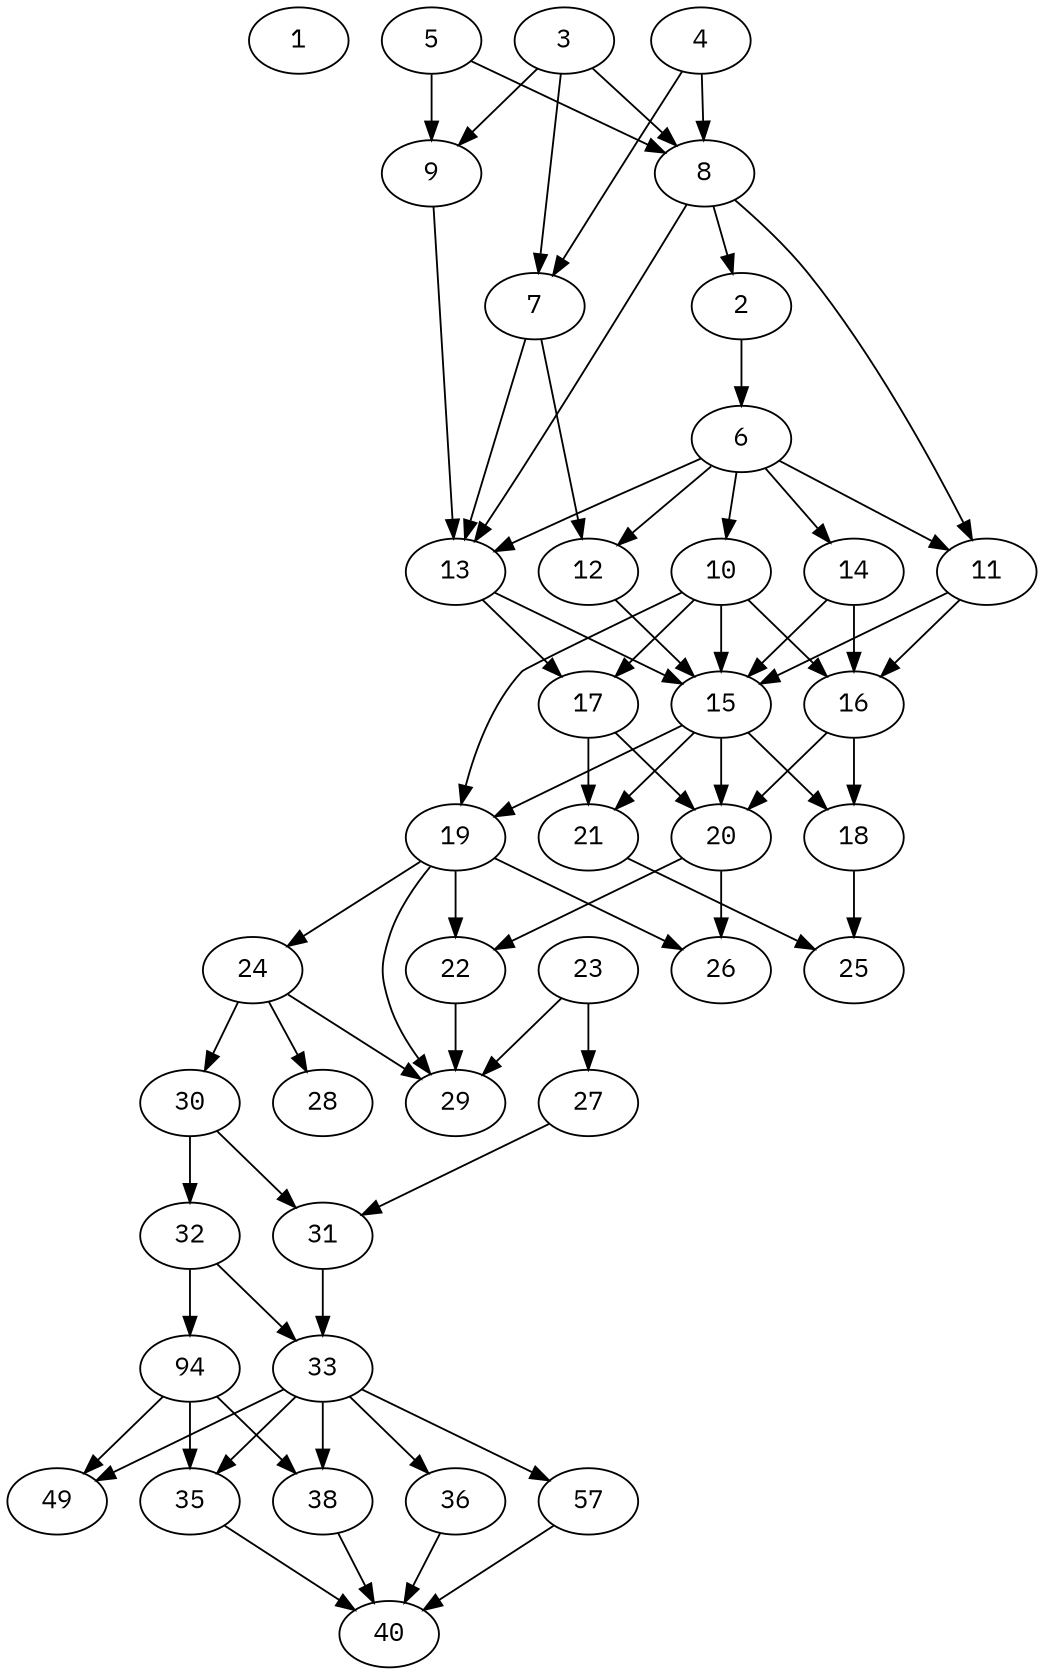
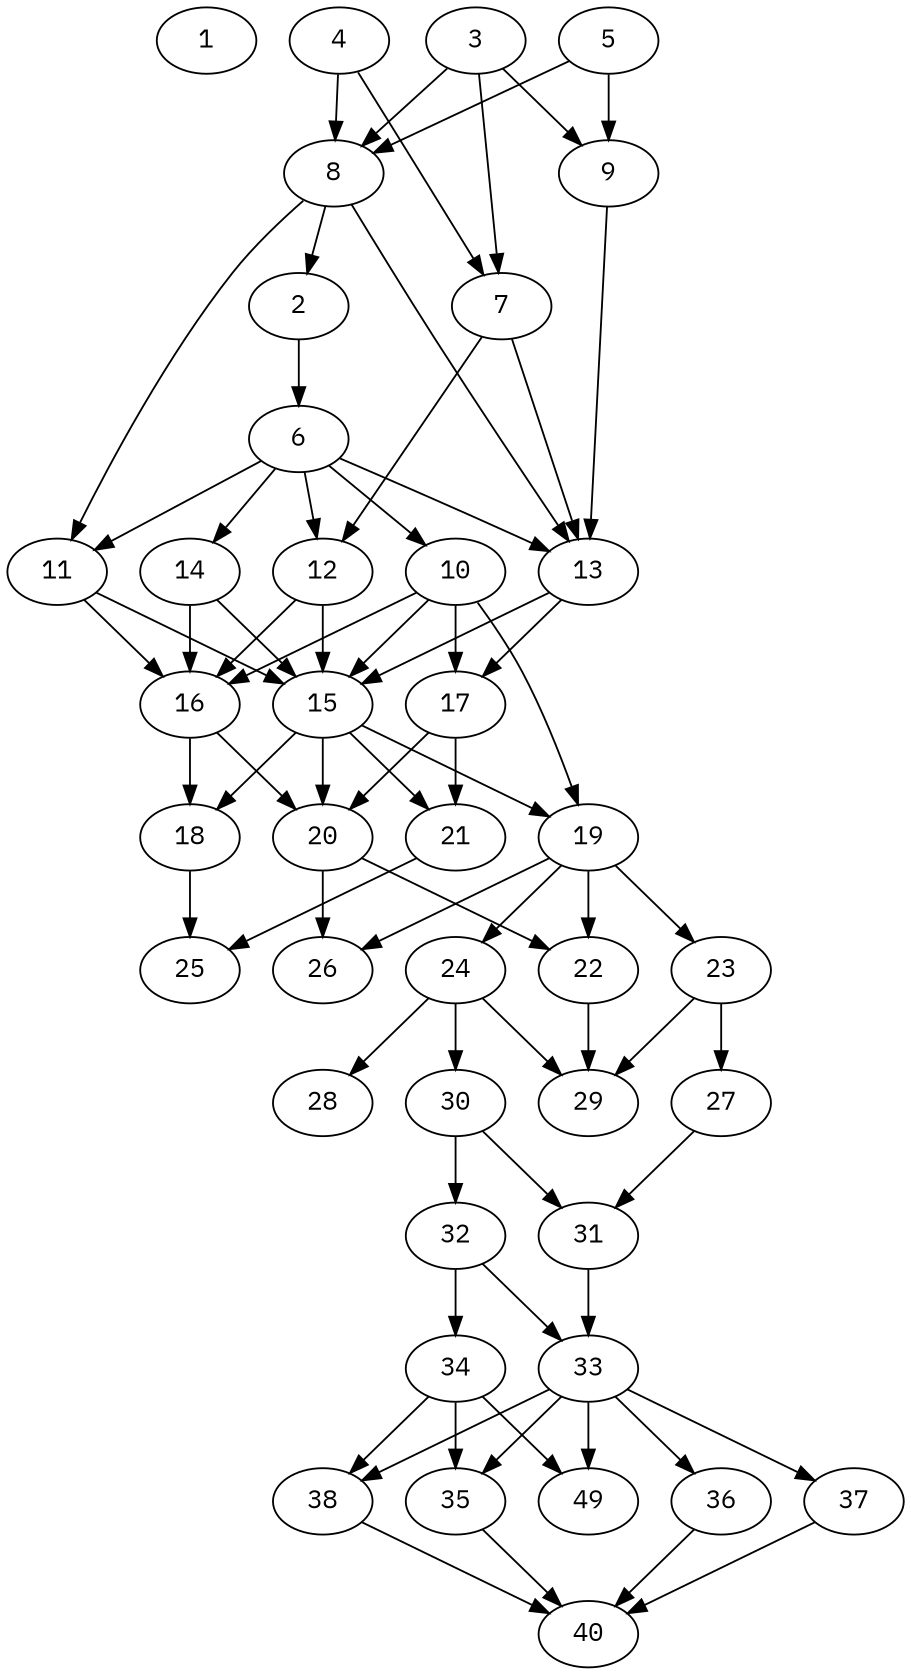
edge "12" -> "16": added
edge "19" -> "29": now "19" -> "23"
node "94": label "94" -> "34"
node "57": label "57" -> "37"
